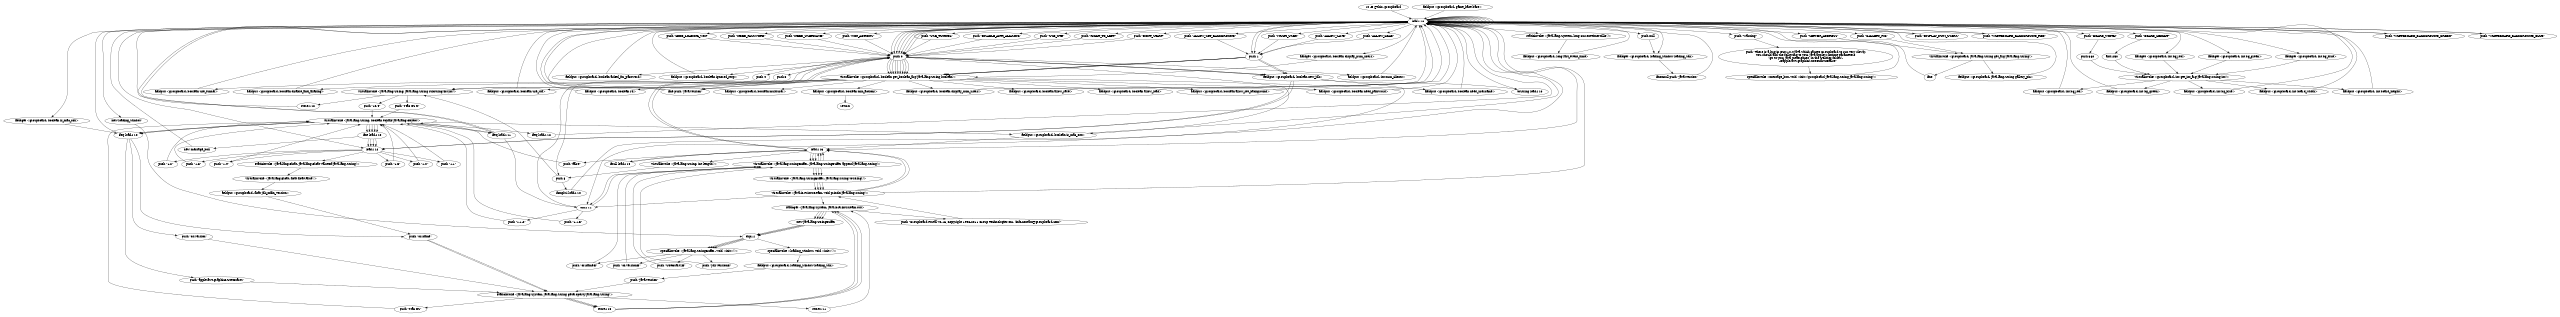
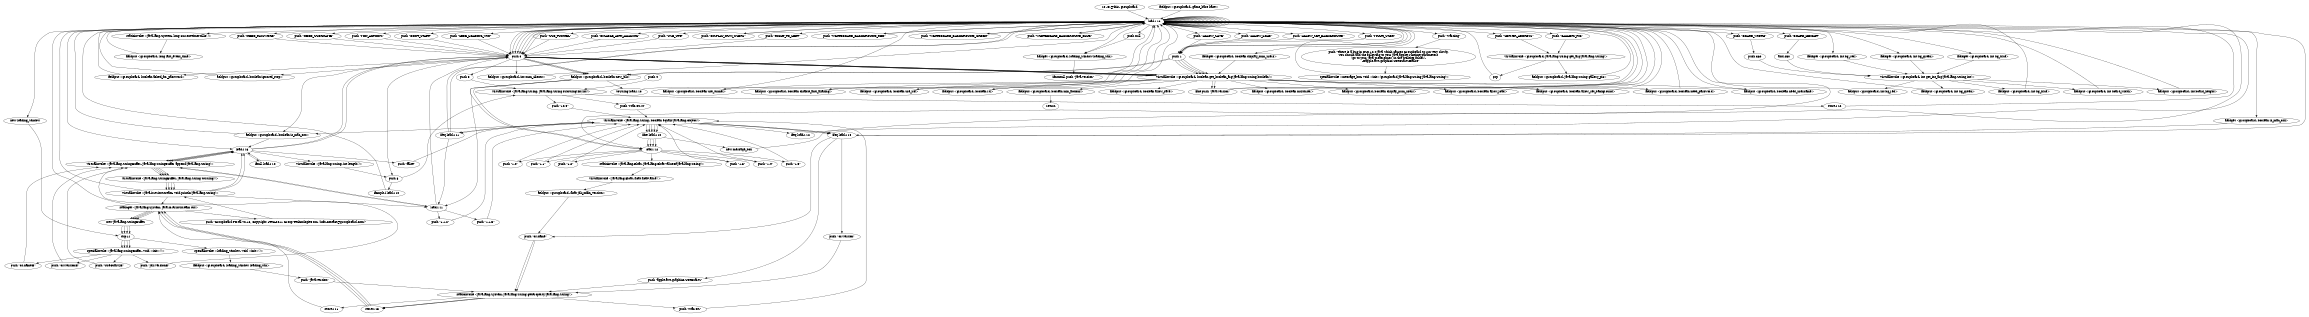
edge "push 0" -> "push 4": removed
node "ifne": label "ifne" -> "pop"
edge "fieldput <groupboard: boolean allow_save>" -> "load.r r0": now "staticget <java.lang.System: java.io.PrintStream out>" -> "load.r r0"
node "osx.r r1": label "osx.r r1" -> "load.r r1"
